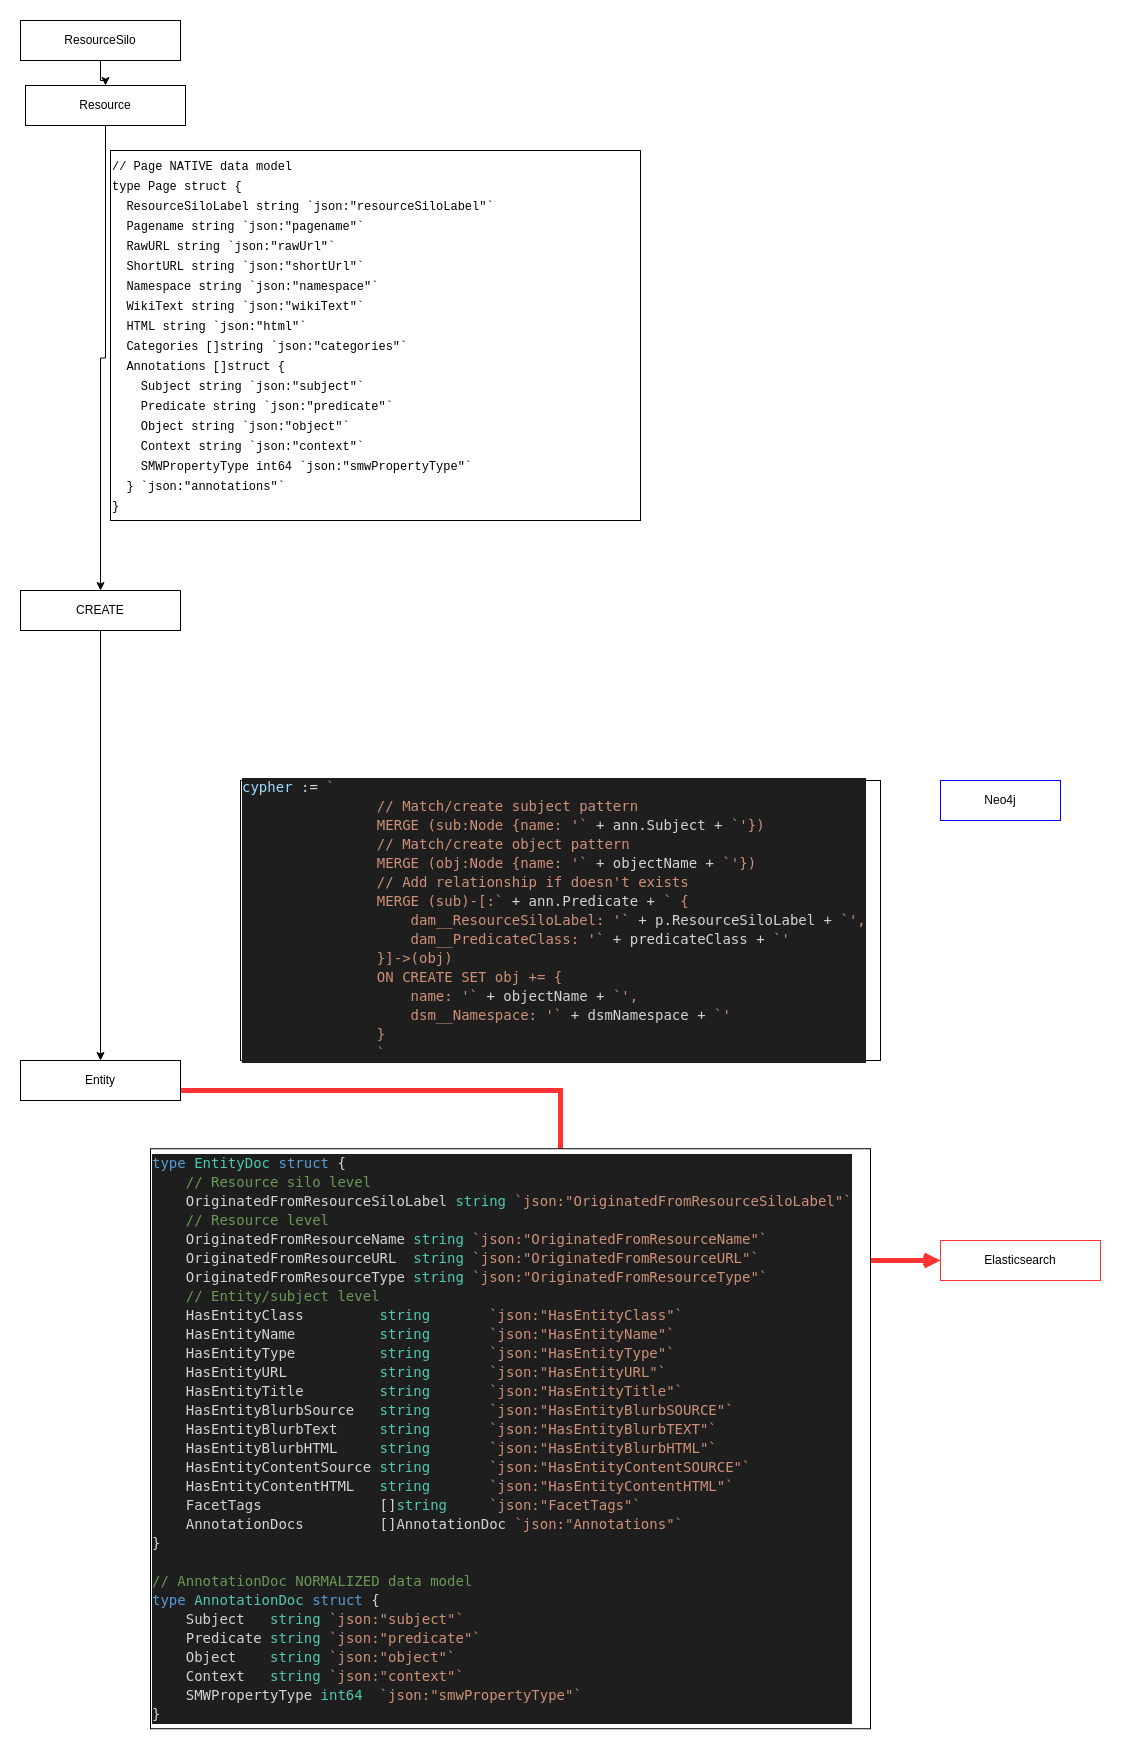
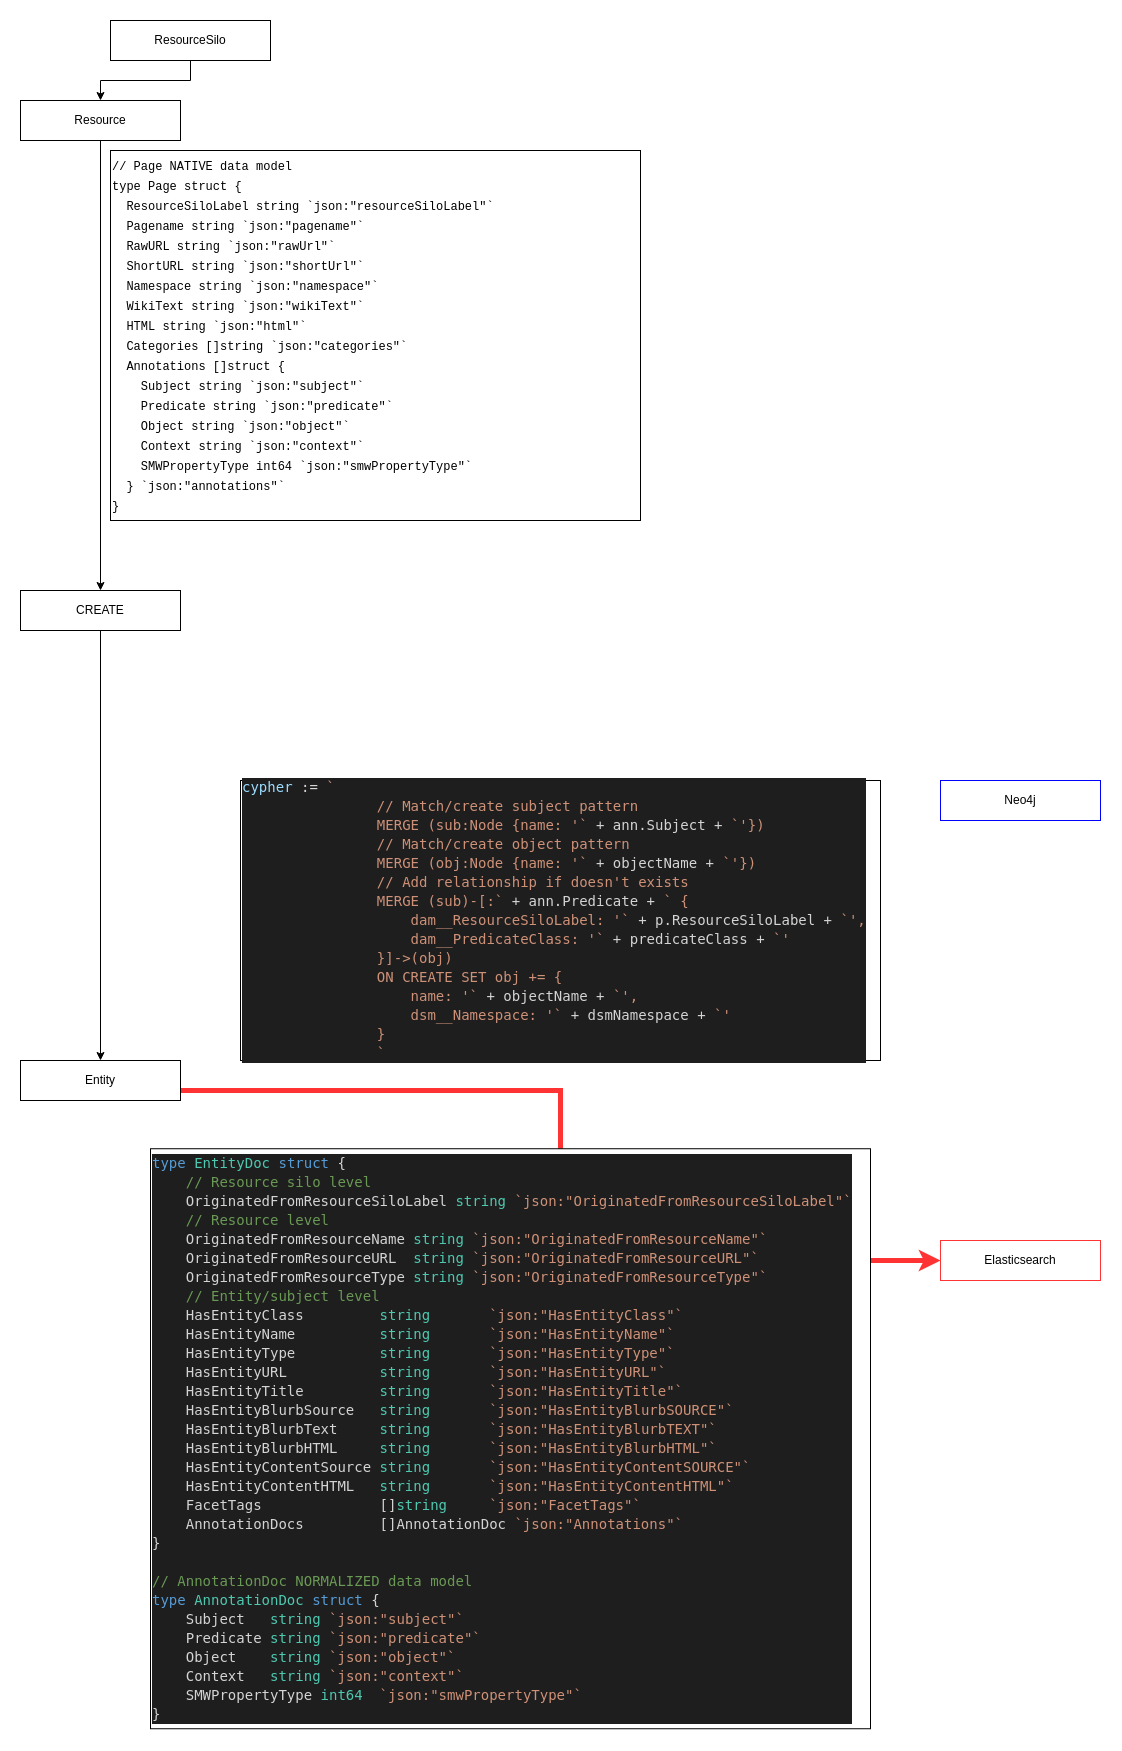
node "ResourceSilo": moved (101, 41) -> (191, 41)
node "Resource": moved (106, 106) -> (101, 121)
node "Neo4j": size 120x40 -> 160x40
edge "Entity" -> "Elasticsearch": arrowhead open -> classic
